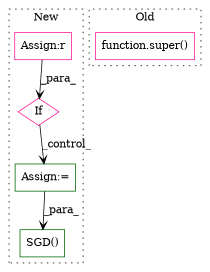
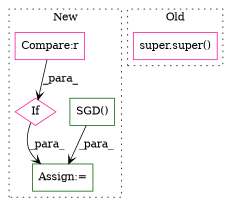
node "Assign:r": label "Assign:r" -> "Compare:r"
node "function.super()": label "function.super()" -> "super.super()"
edge "If" -> "Assign:=": label "_control_" -> "_para_"
edge "Assign:=" -> "SGD()": reversed
